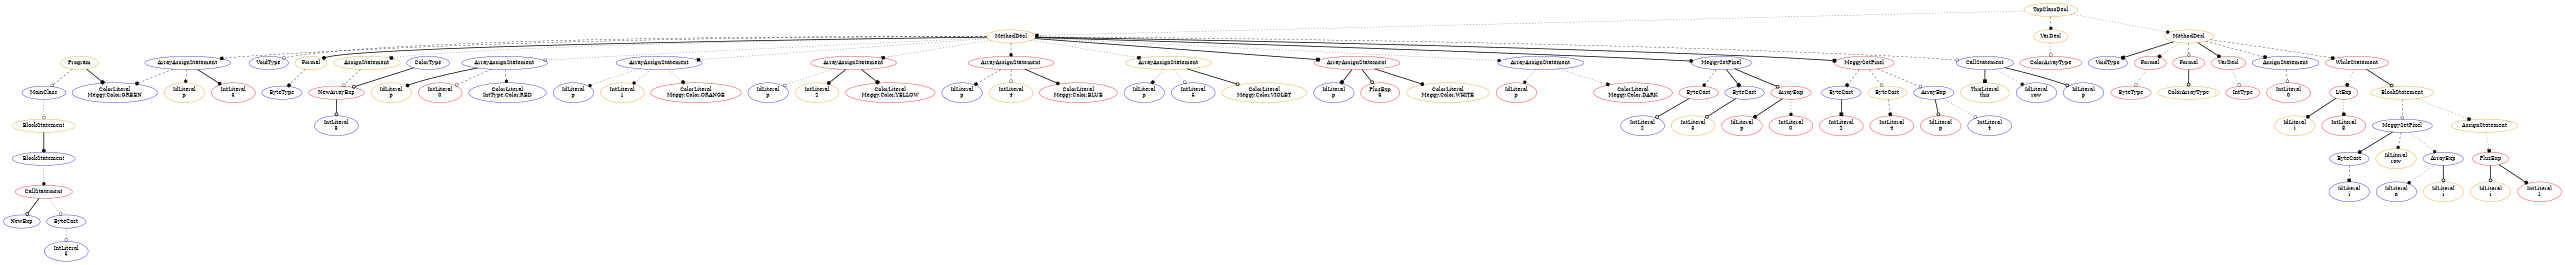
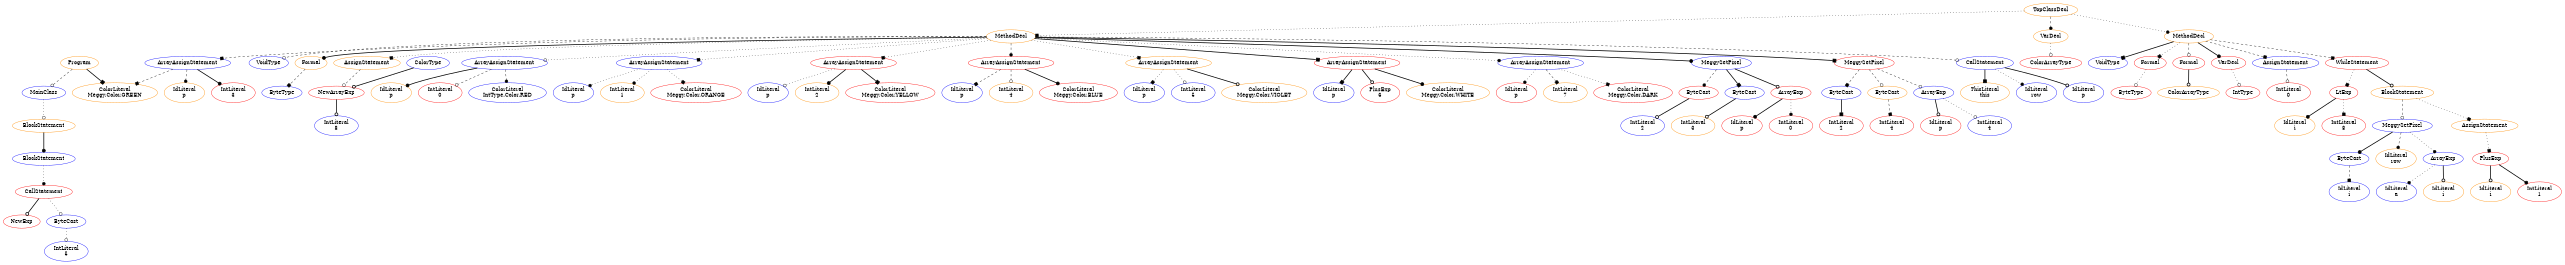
node "ColorLiteral Meggy.Color.GREEN": color blue -> darkorange
node "IntLiteral 7": added
node "NewExp": color blue -> red
